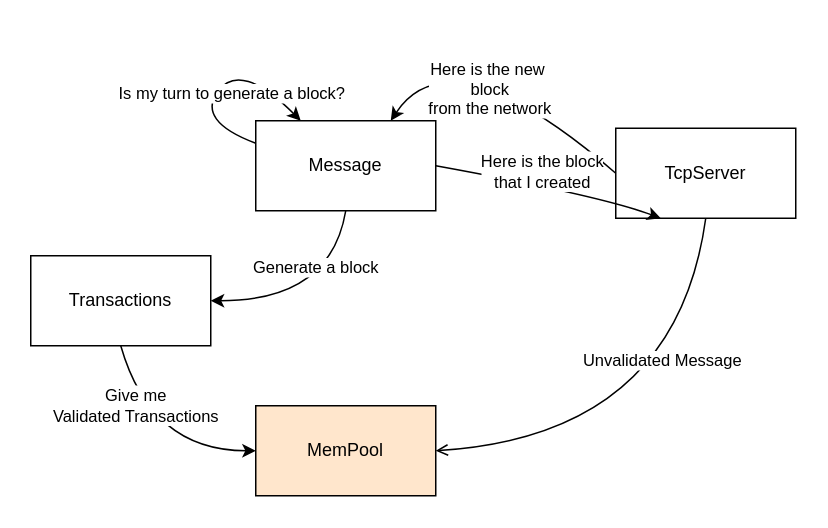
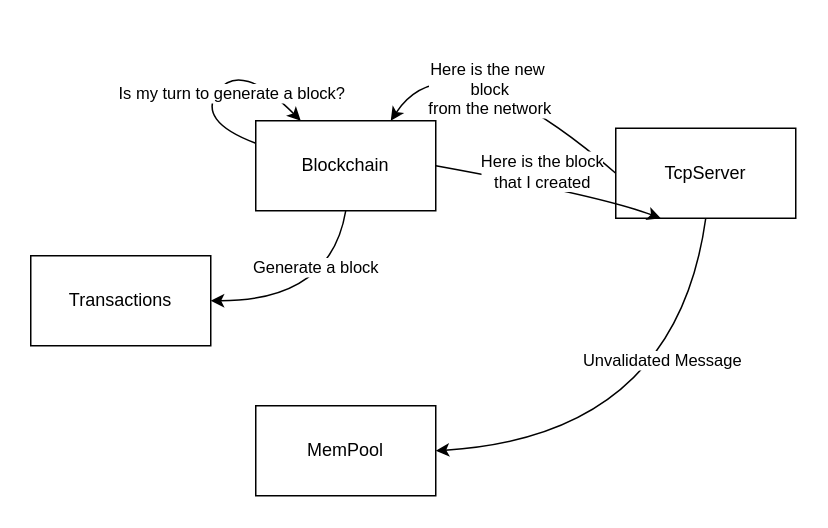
node "Message": label "Message" -> "Blockchain"
edge "Transactions" -> "MemPool": removed, label "Give me Validated Transactions"
edge "TcpServer" -> "MemPool": arrowhead open -> classic
node "MemPool": fillcolor #ffe6cc -> #ffffff
